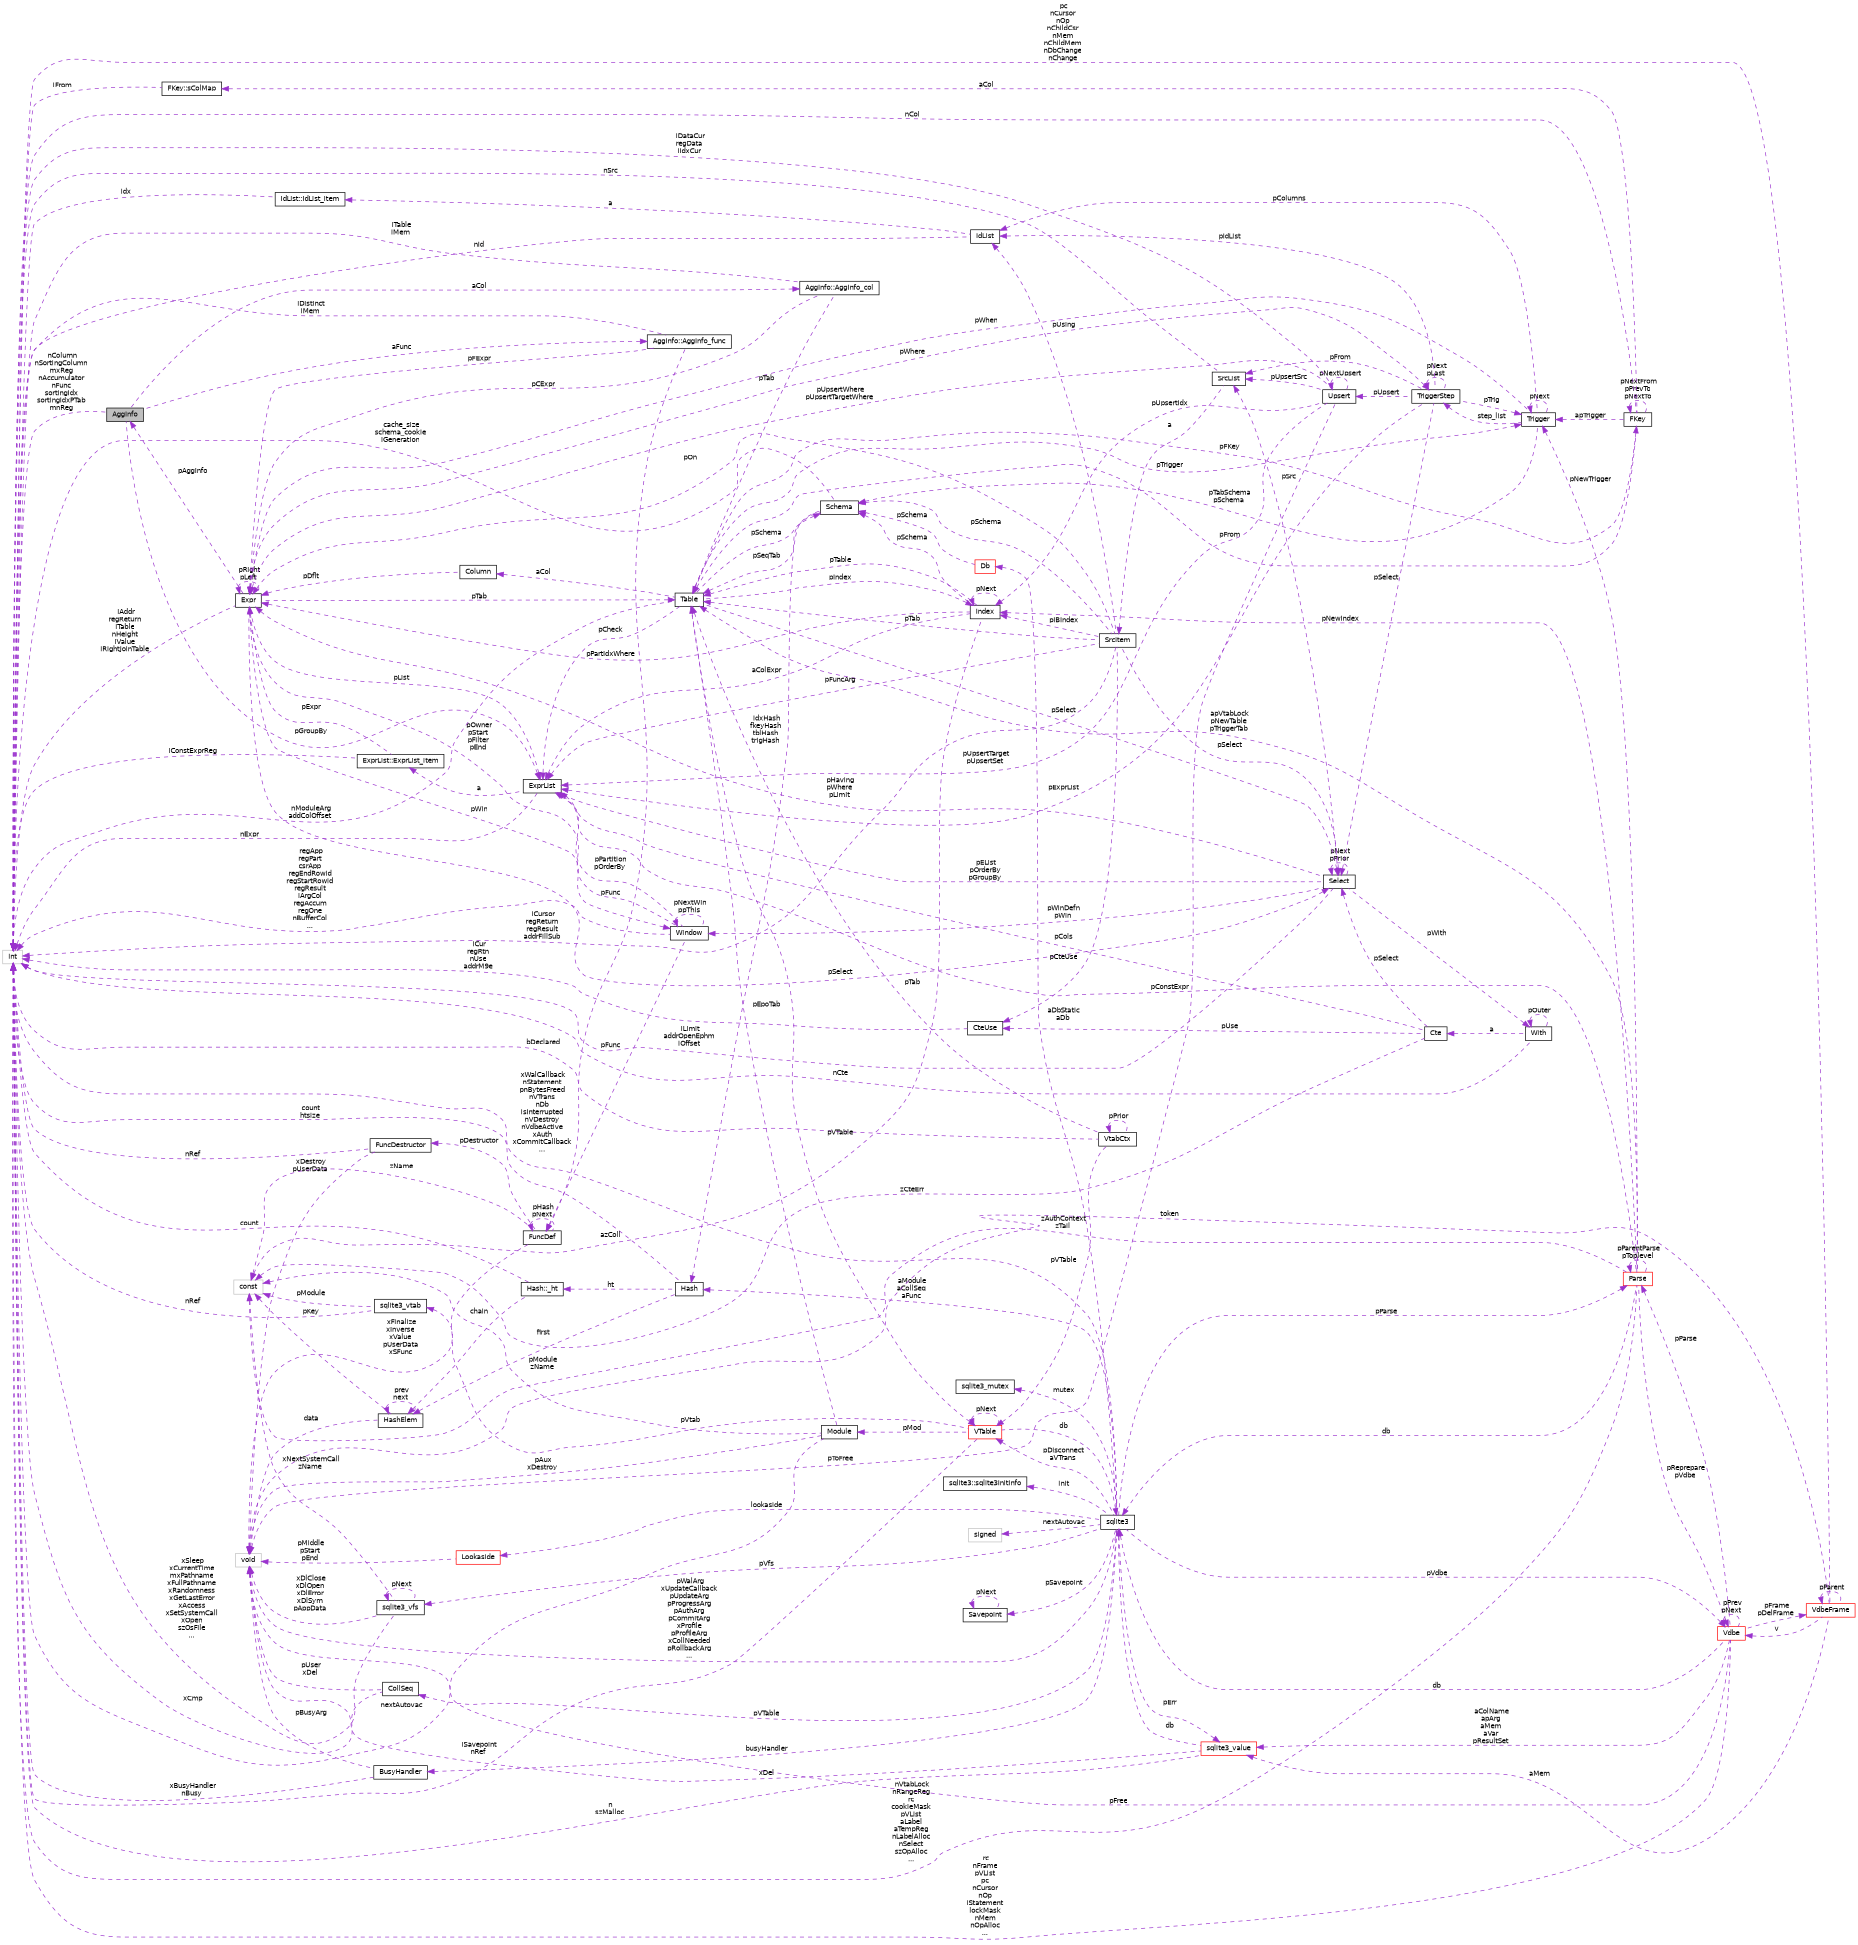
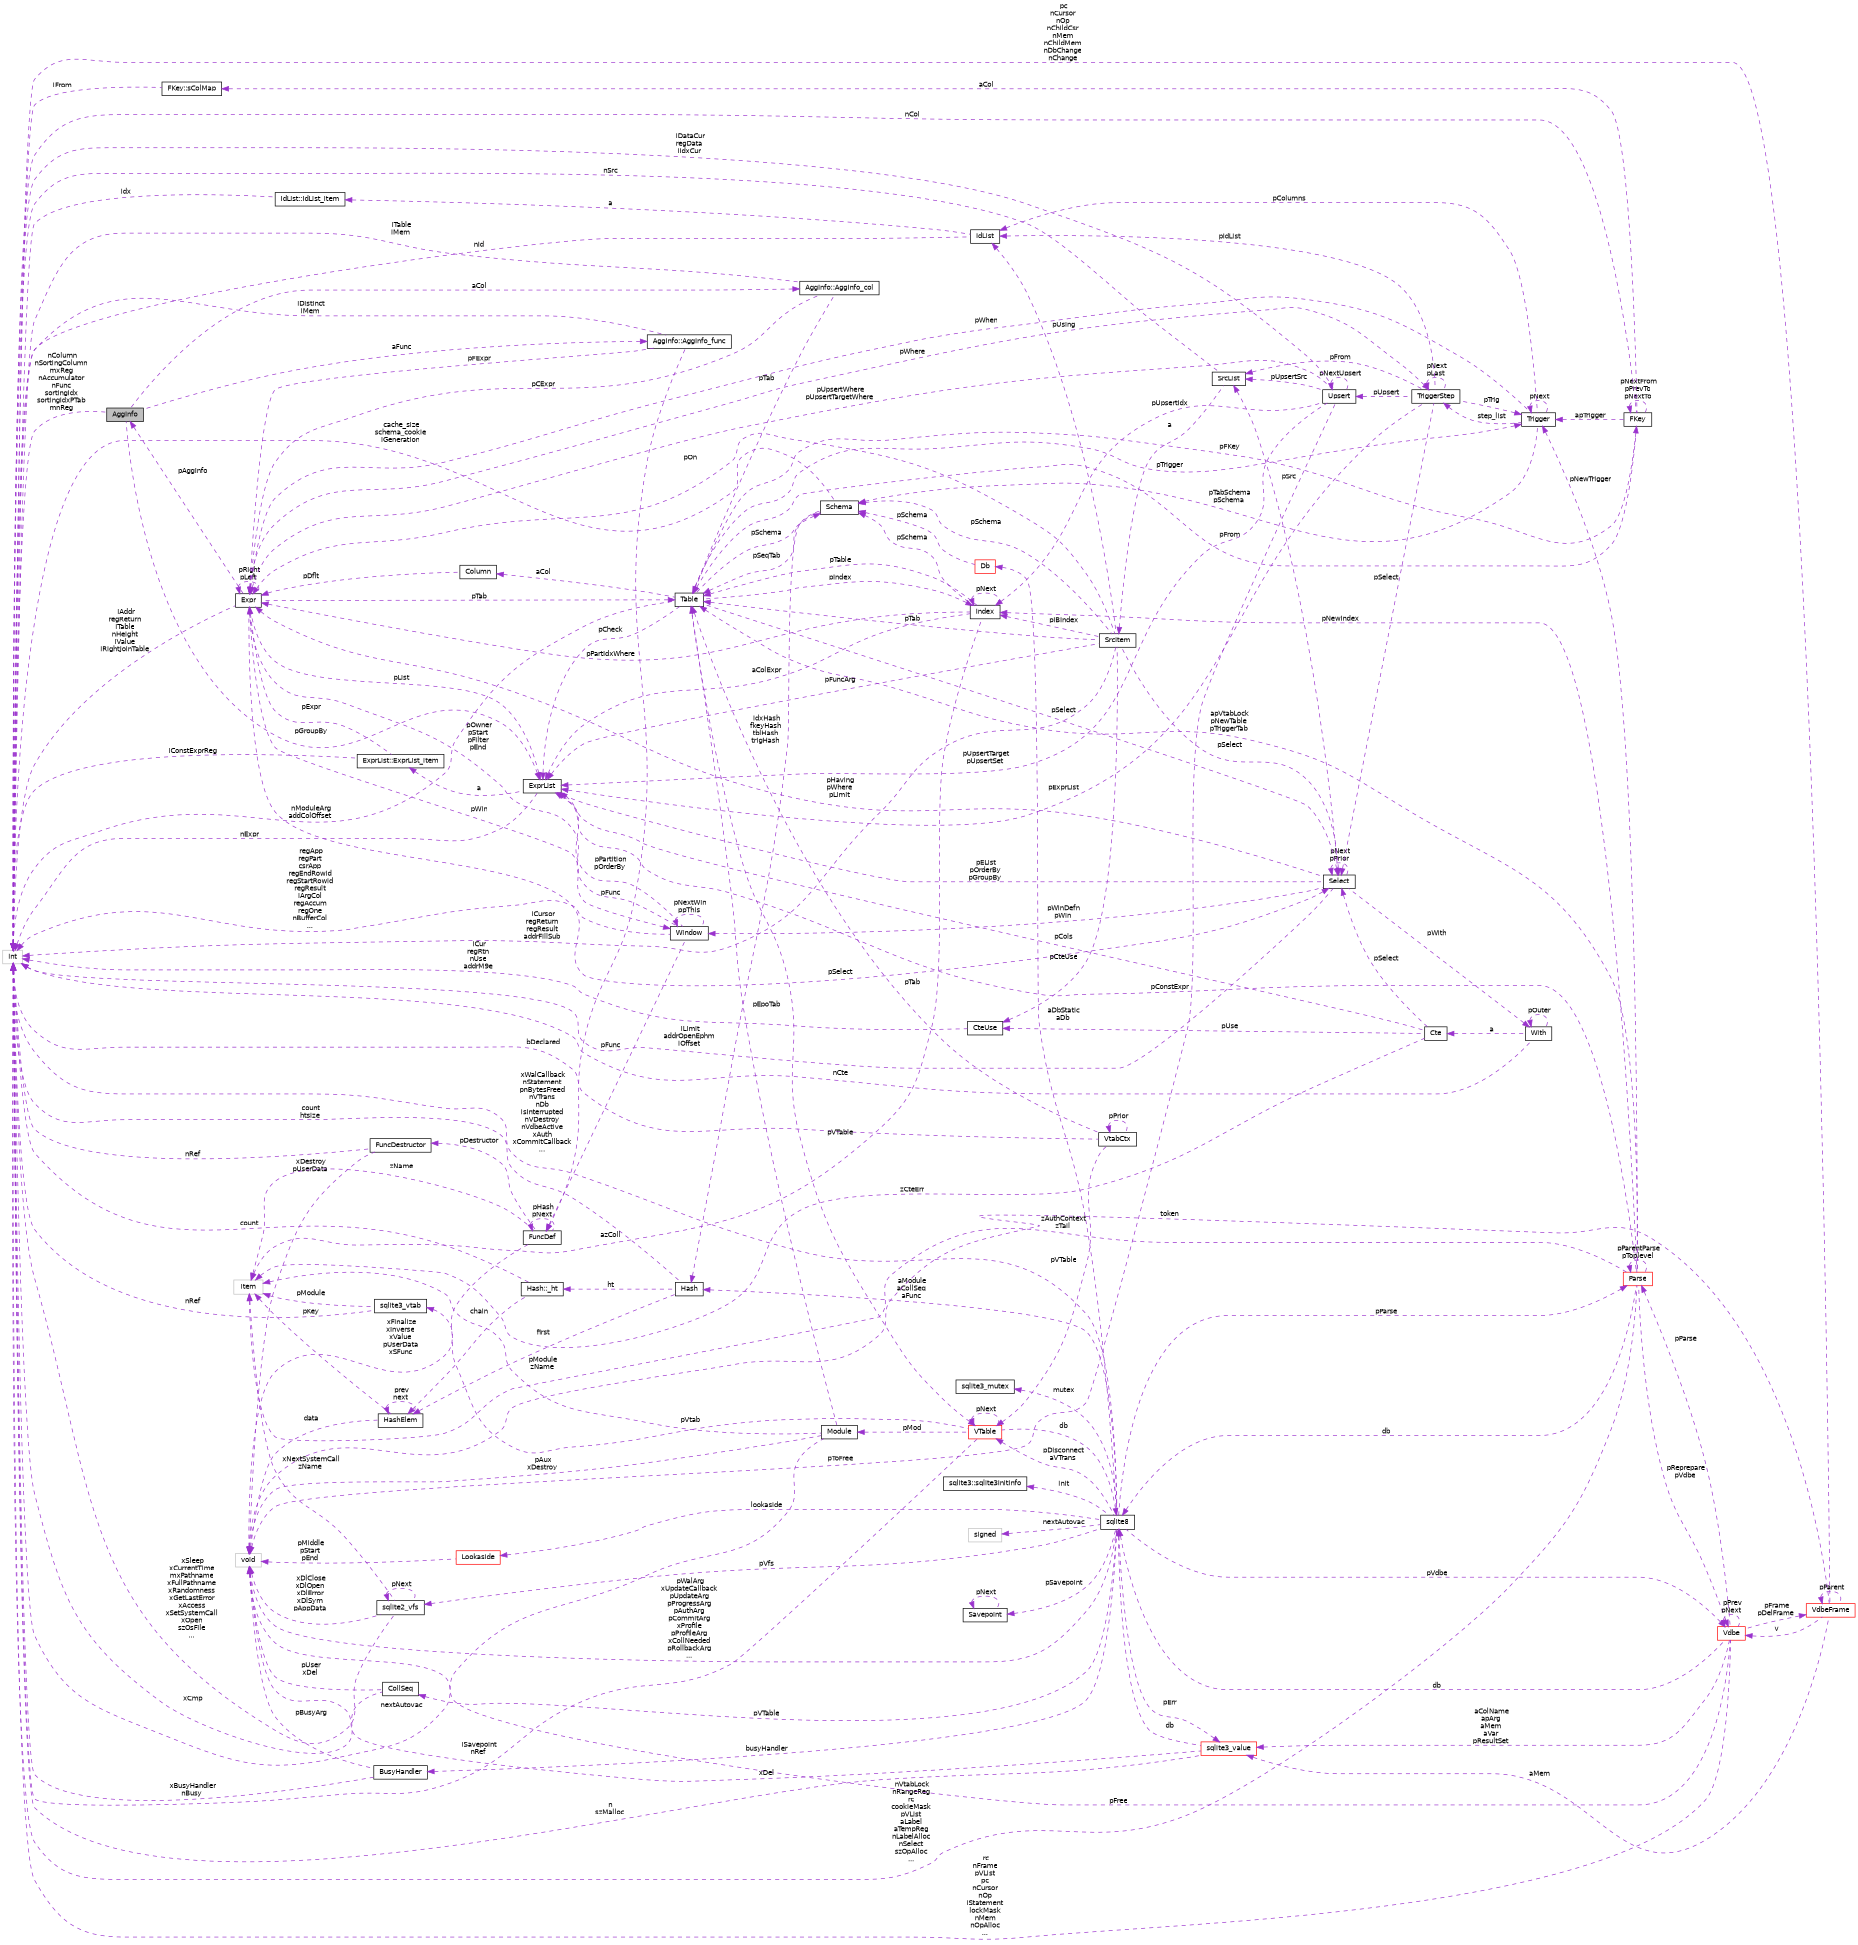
node "const": label "const" -> "item"
node "sqlite3": label "sqlite3" -> "sqlite8"
node "sqlite3_vfs": label "sqlite3_vfs" -> "sqlite2_vfs"
